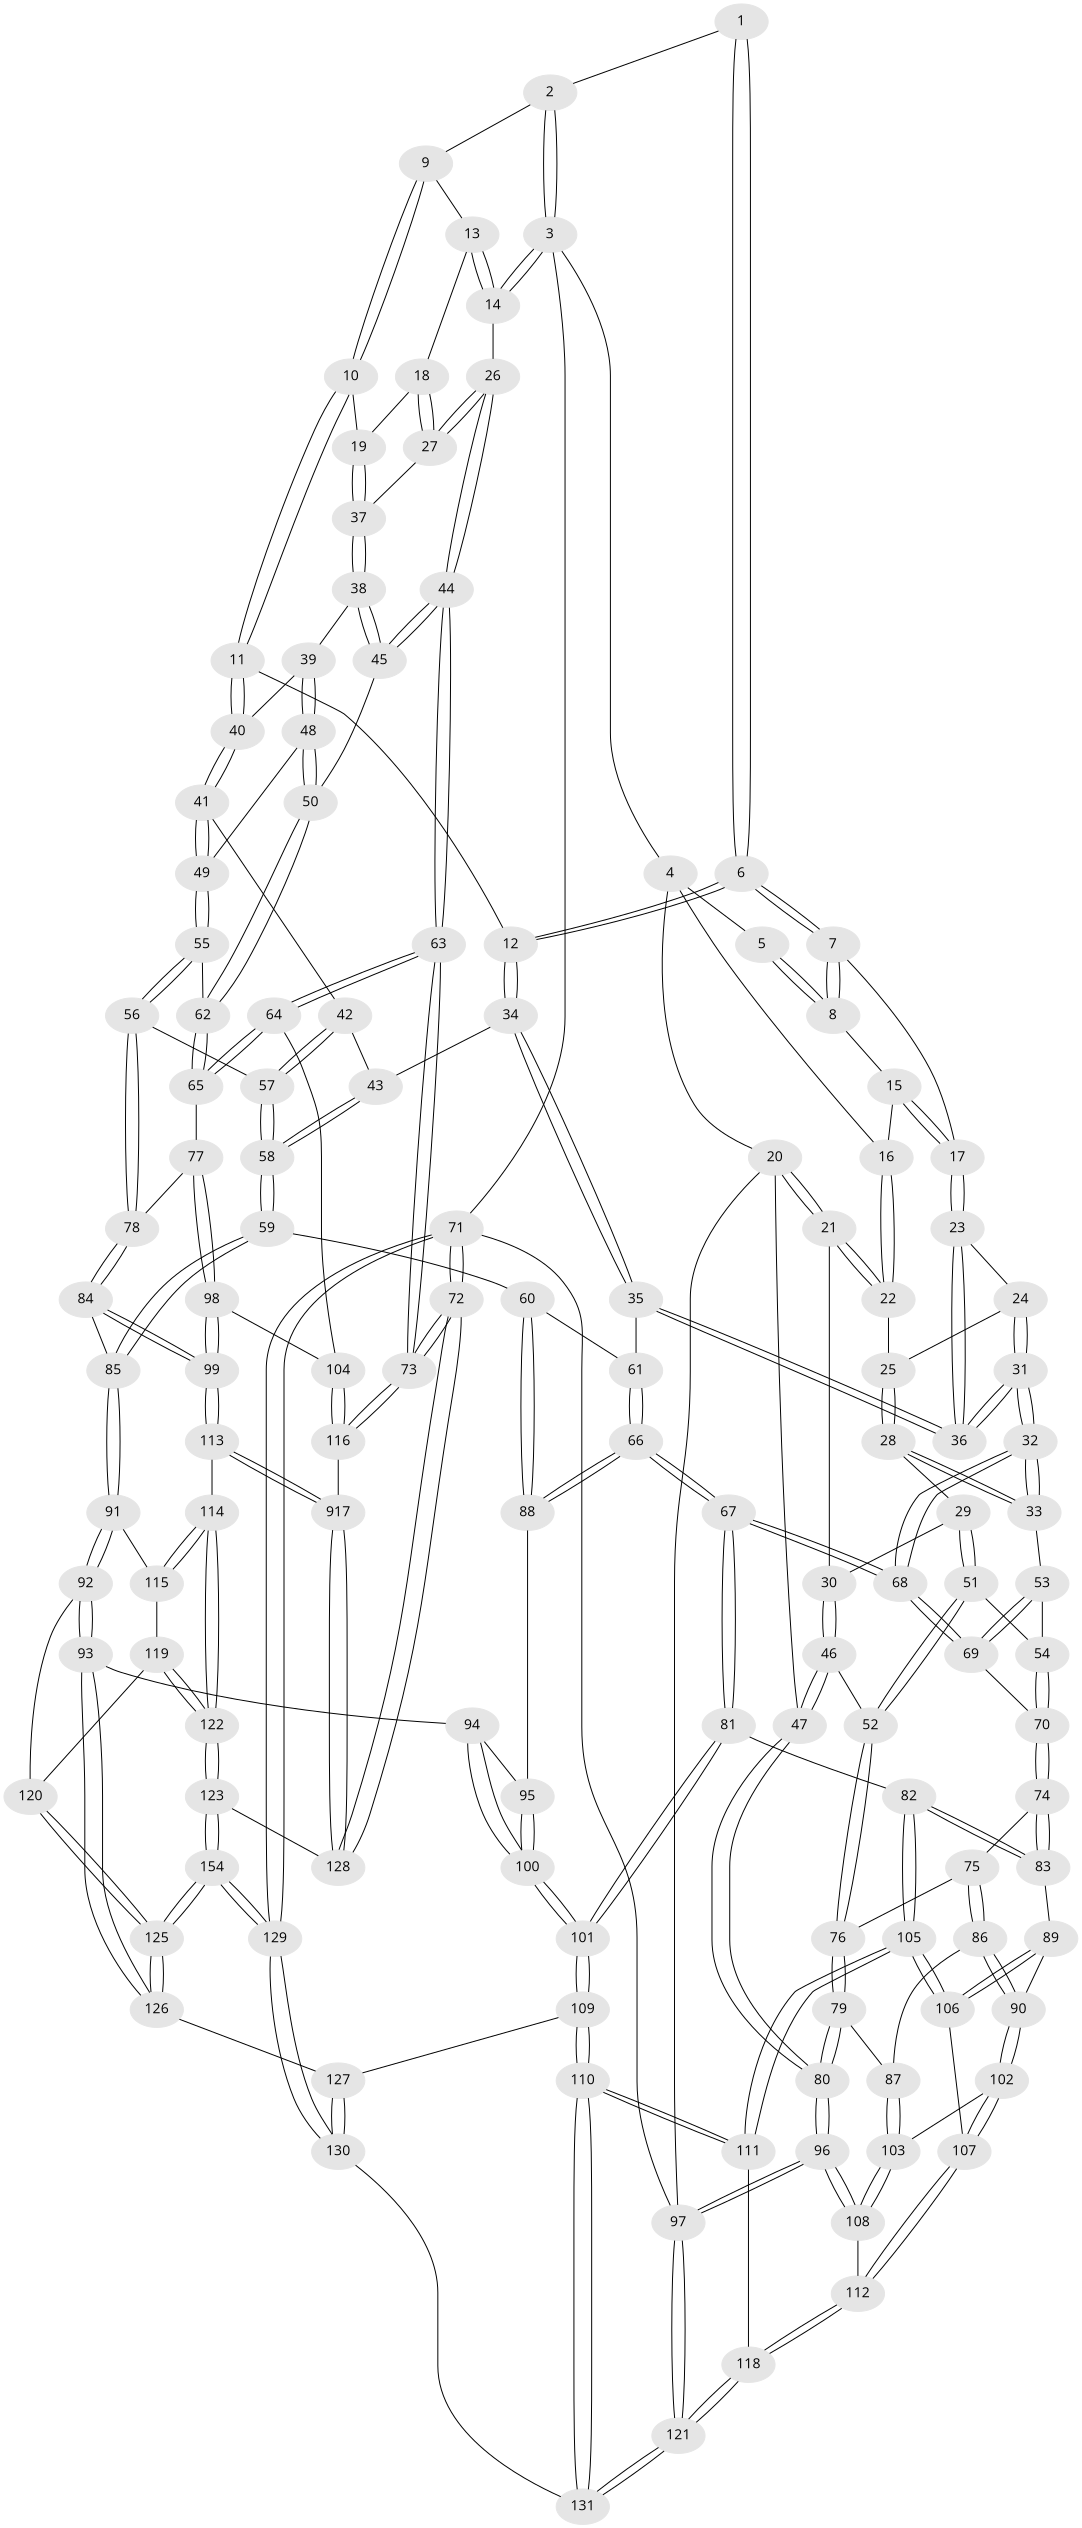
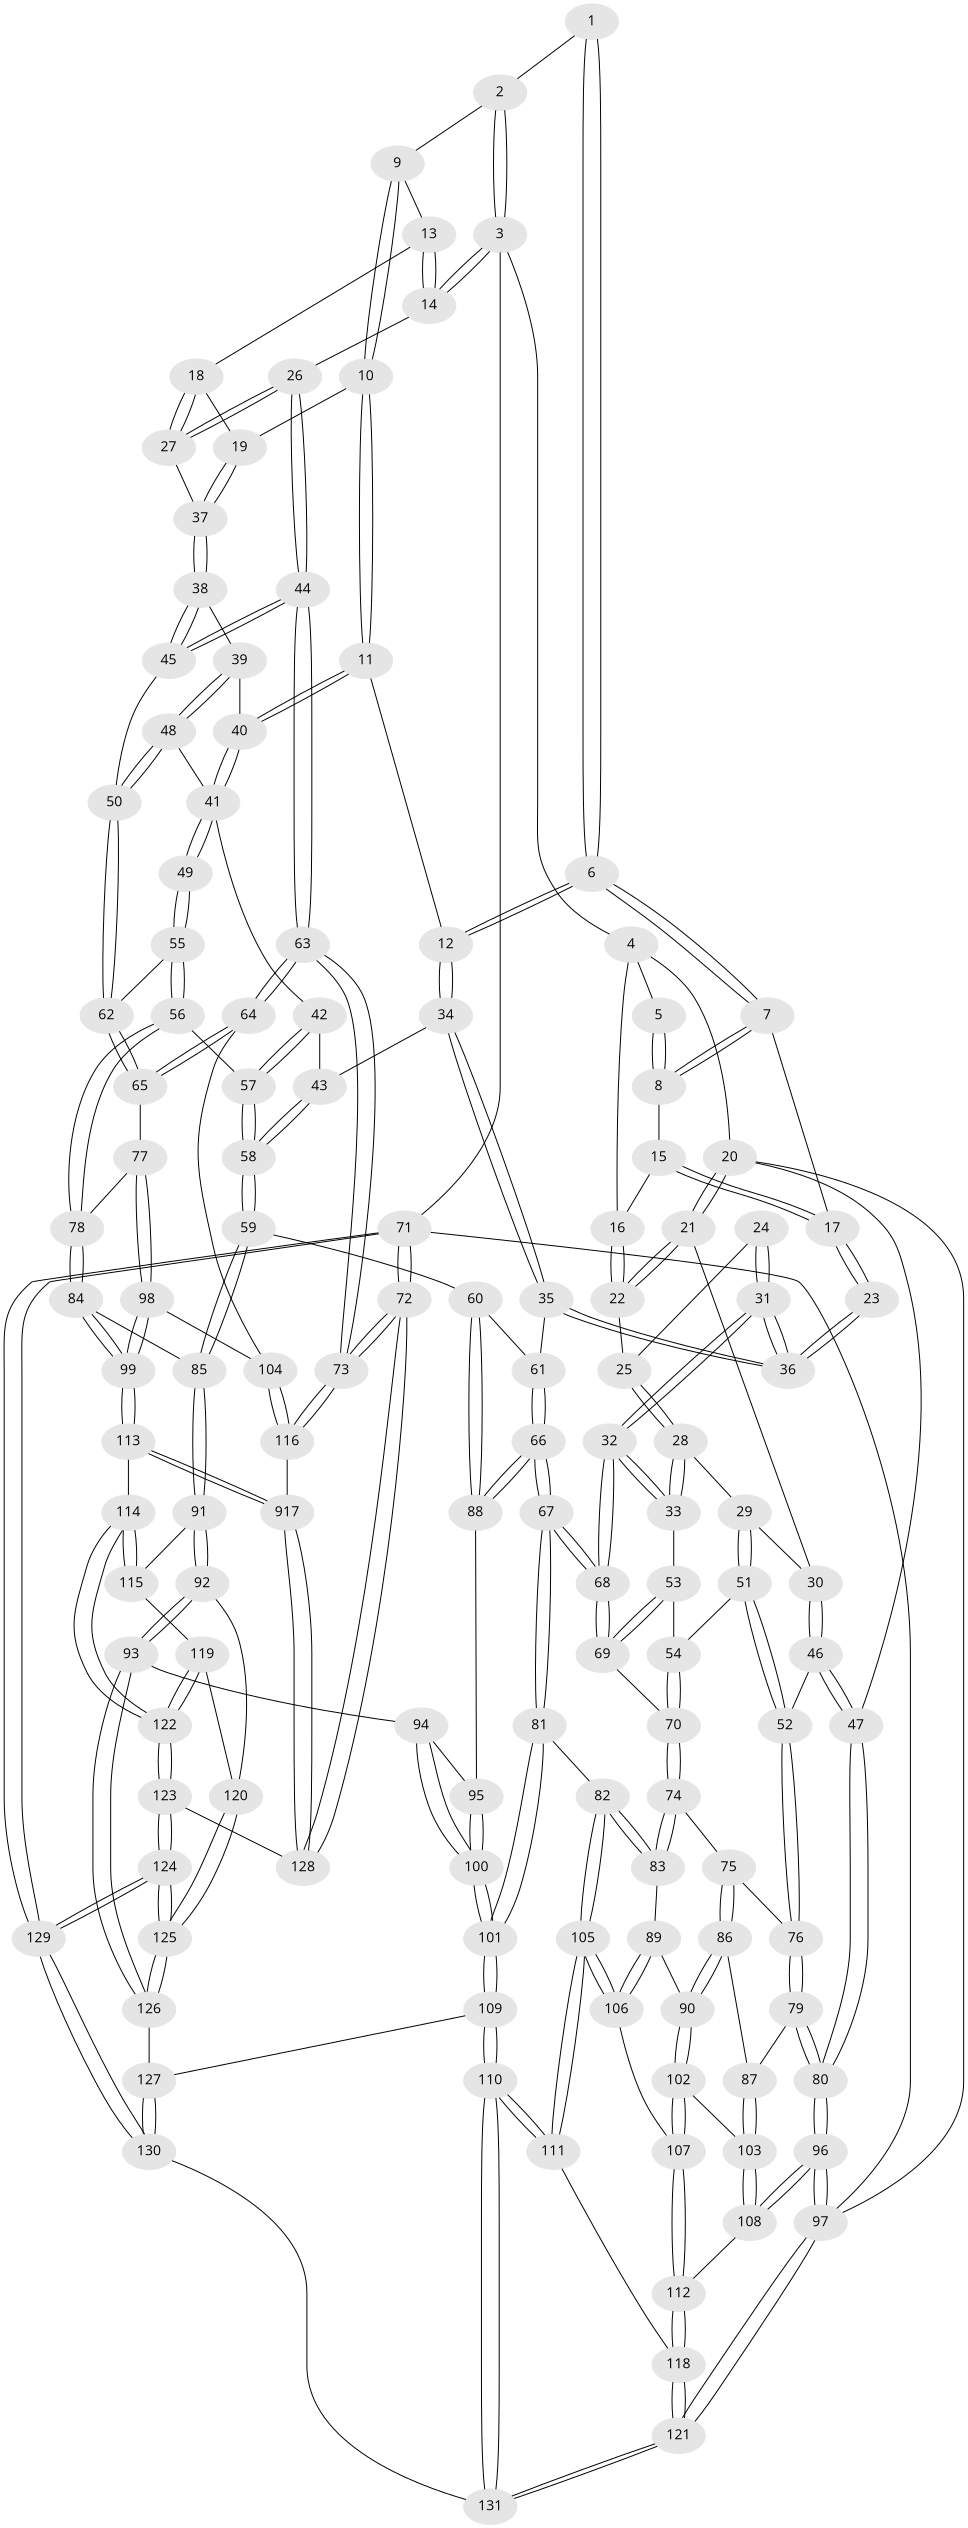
edge "48" -- "49": now "48" -- "41"
edge "23" -- "24": removed
node "154": label "154" -> "124"
